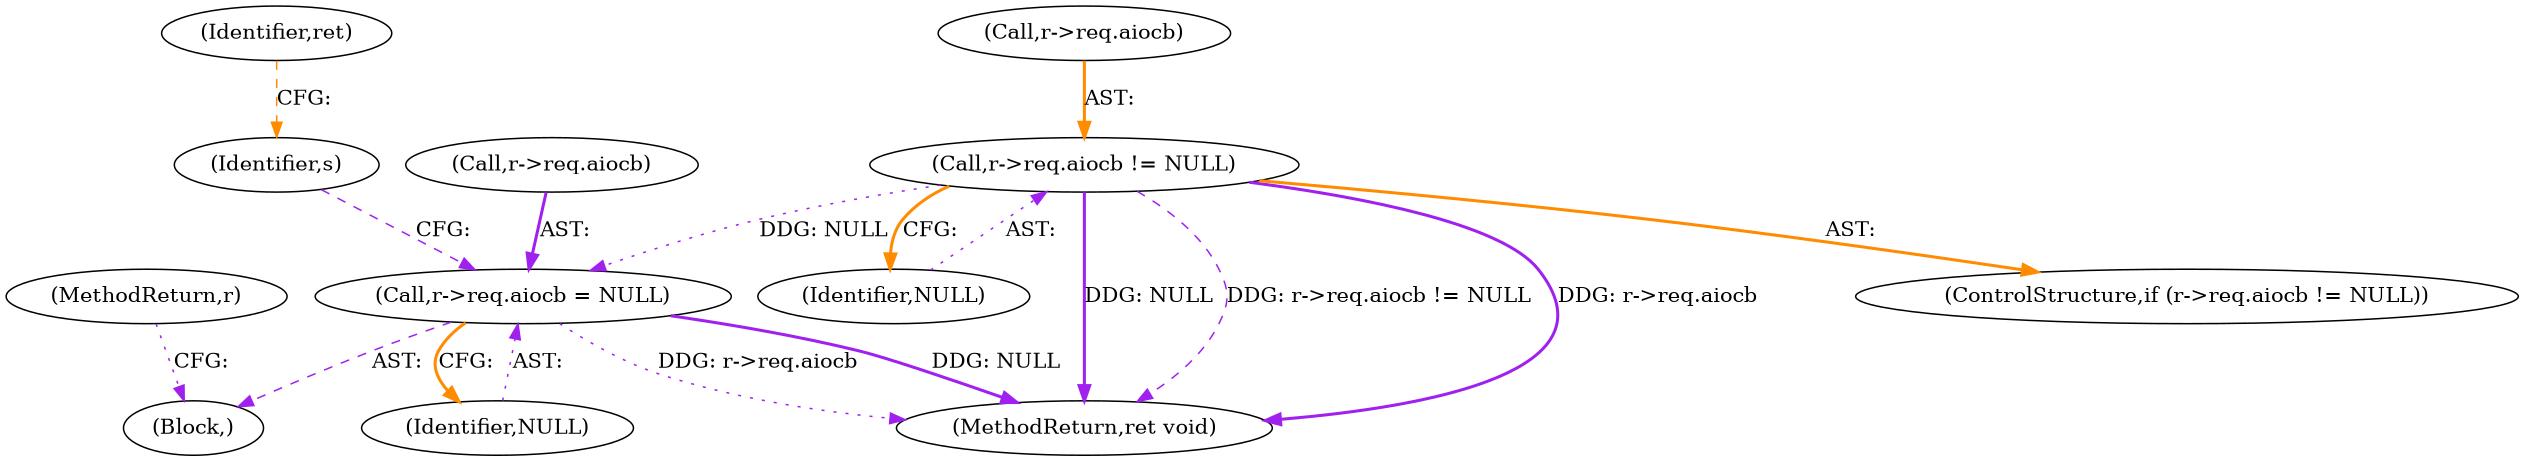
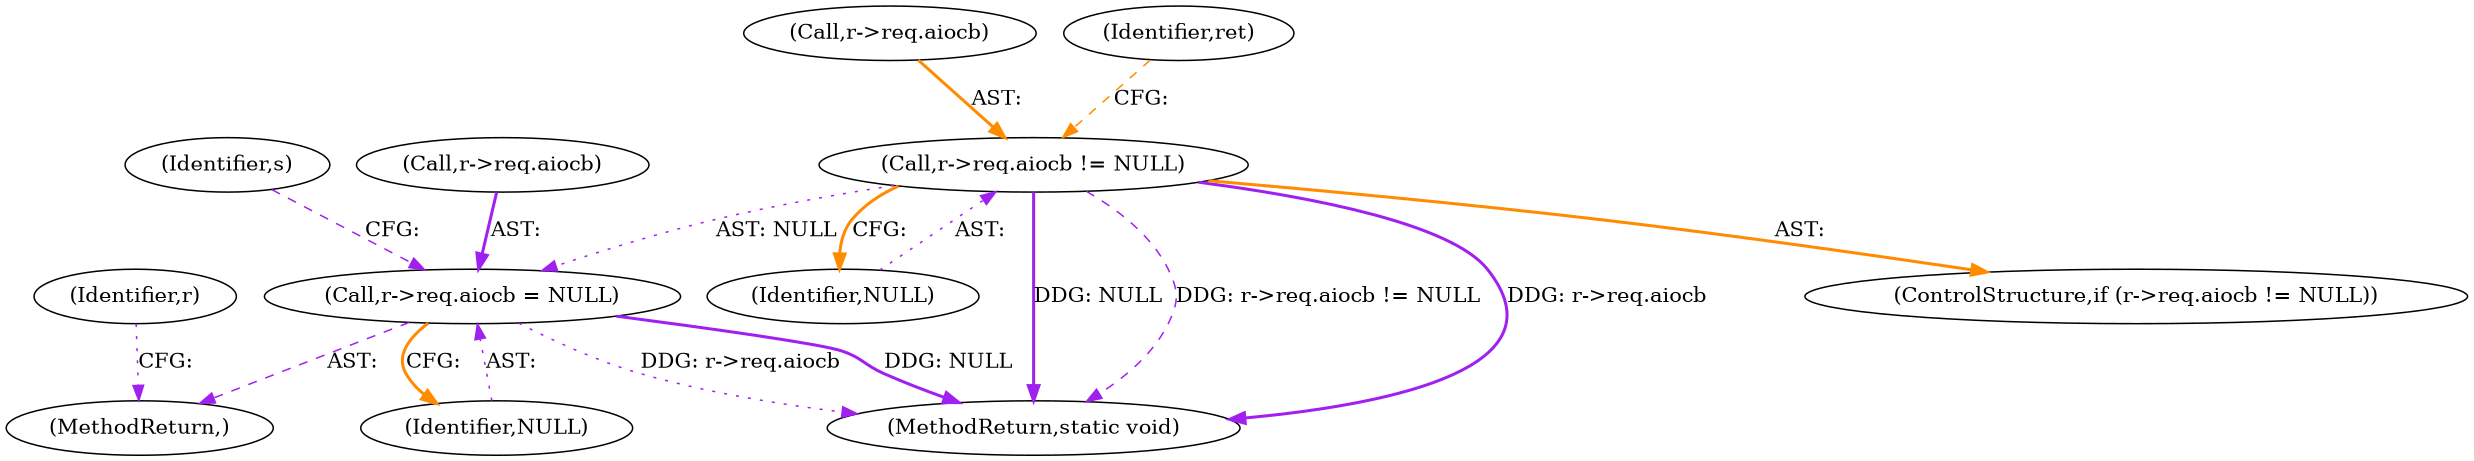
edge "(Identifier,ret)" -> "(Identifier,s)": now "(Identifier,ret)" -> "(Call,r->req.aiocb != NULL)"
edge "(Call,r->req.aiocb != NULL)" -> "(Call,r->req.aiocb = NULL)": label "DDG: NULL" -> "AST: NULL"
node "(MethodReturn,r)": label "(MethodReturn,r)" -> "(Identifier,r)"
node "(Block,)": label "(Block,)" -> "(MethodReturn,)"
node "(MethodReturn,ret void)": label "(MethodReturn,ret void)" -> "(MethodReturn,static void)"
